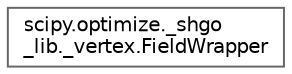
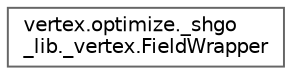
node "scipy.optimize._shgo _lib._vertex.FieldWrapper": label "scipy.optimize._shgo _lib._vertex.FieldWrapper" -> "vertex.optimize._shgo _lib._vertex.FieldWrapper"
